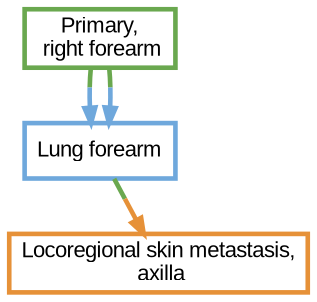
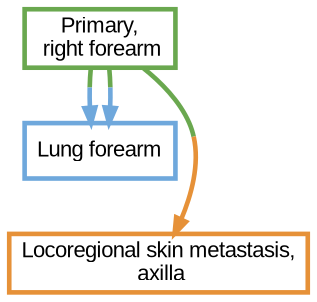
edge "Lung forearm" -> "Locoregional skin metastasis, axilla": now "Primary, right forearm" -> "Locoregional skin metastasis, axilla"
